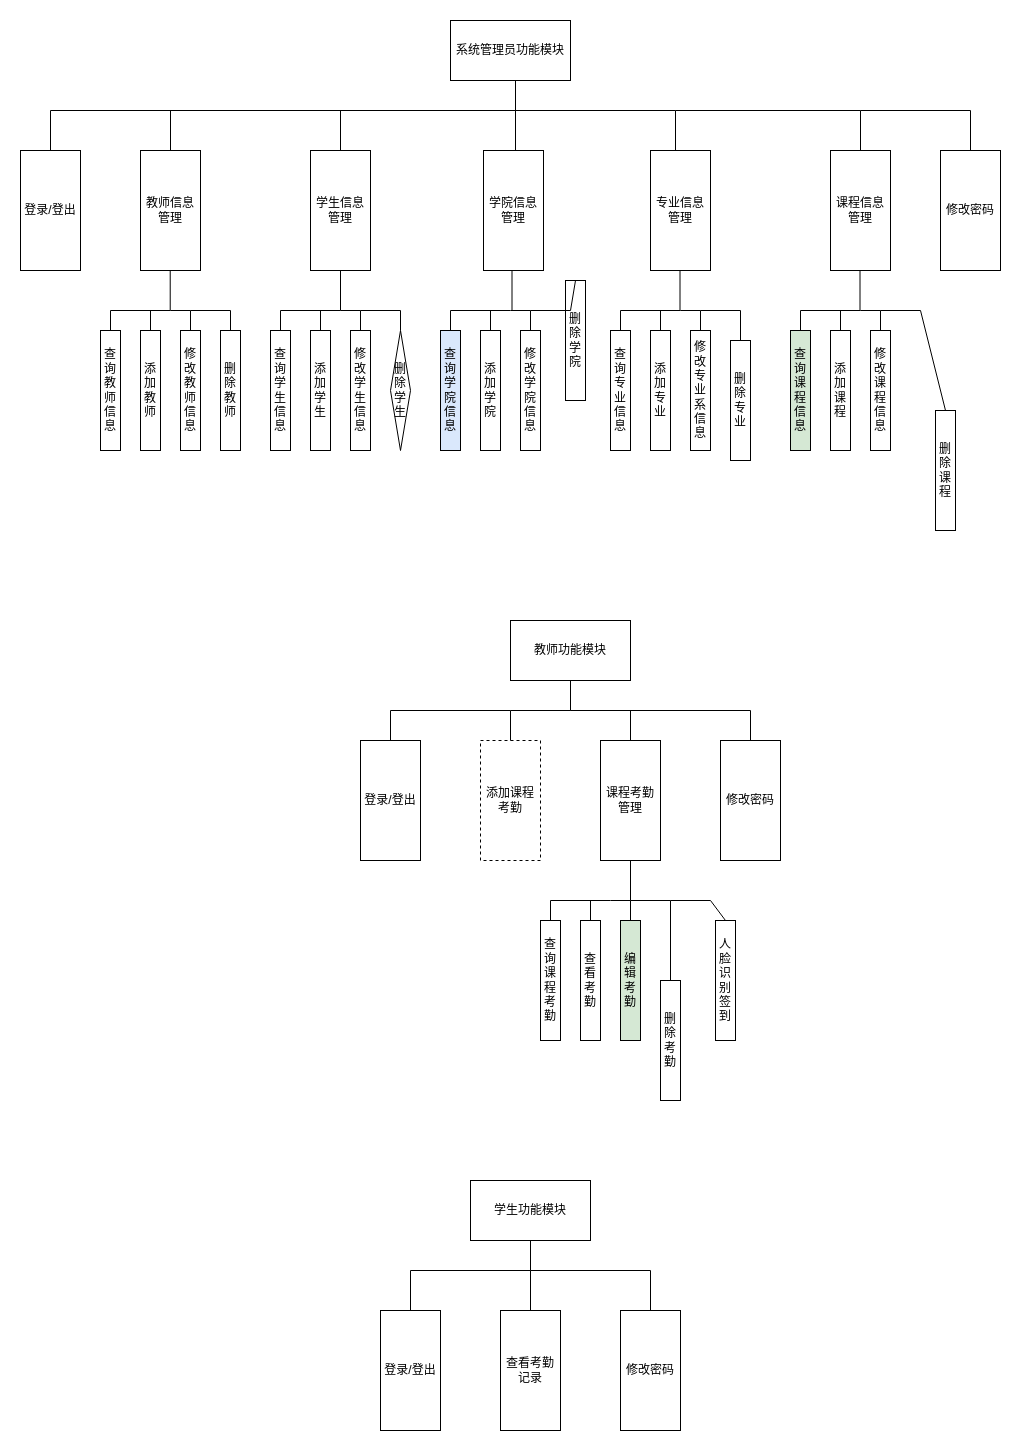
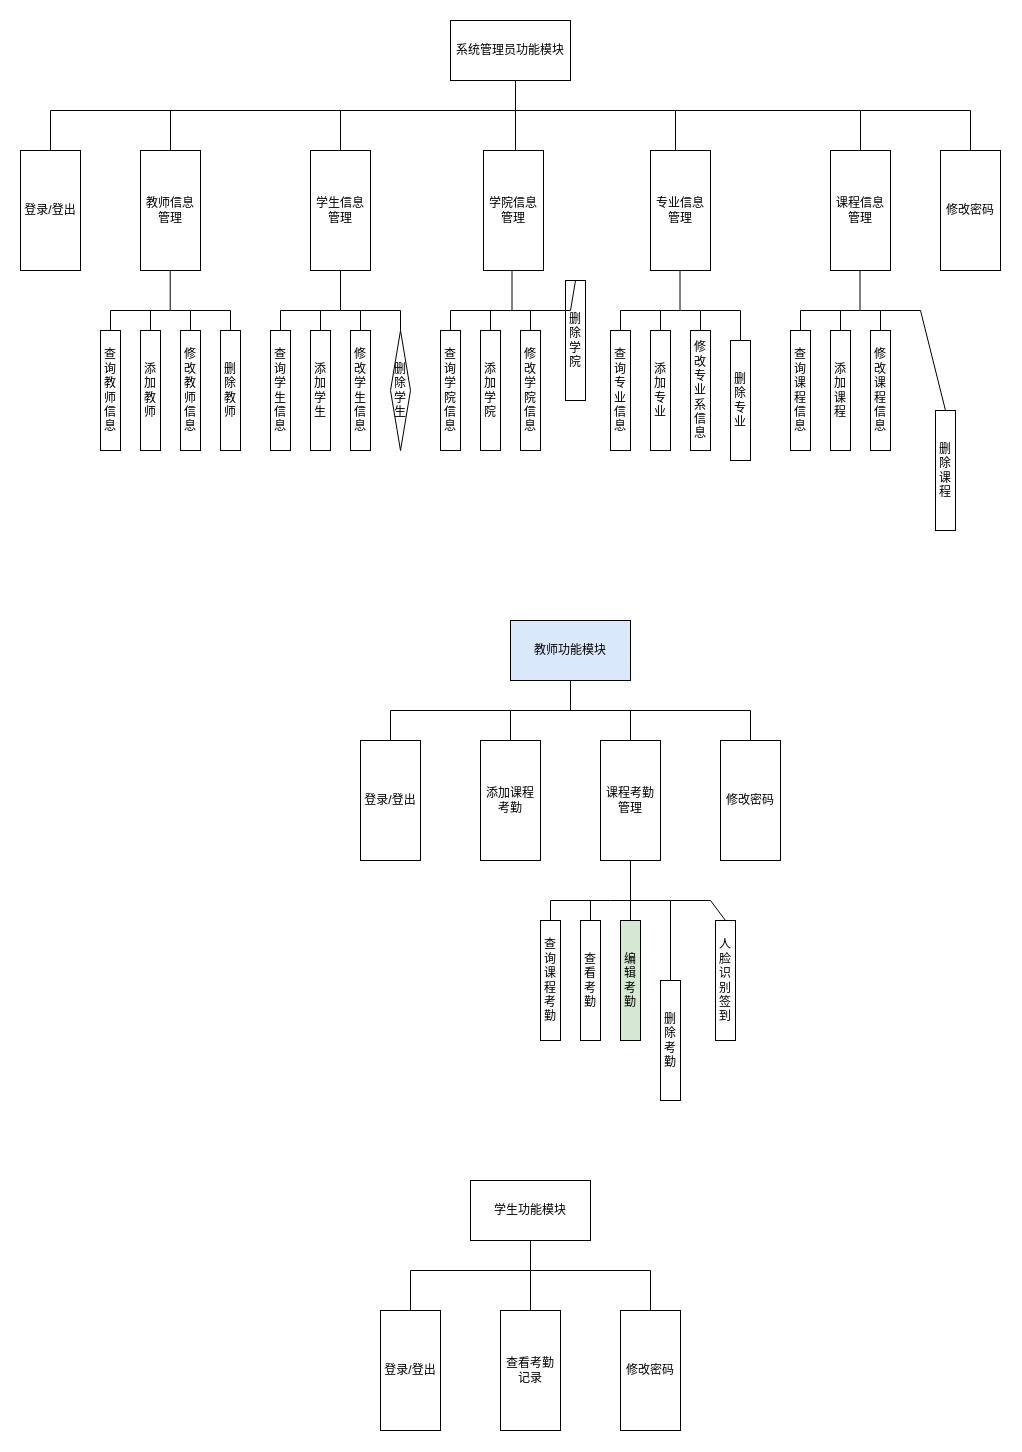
node "查询学院信息": fillcolor #dae8fc -> #ffffff
node "查询课程信息": fillcolor #d5e8d4 -> #ffffff
node "教师功能模块": fillcolor #ffffff -> #dae8fc
node "添加课程考勤": style dashed -> solid
